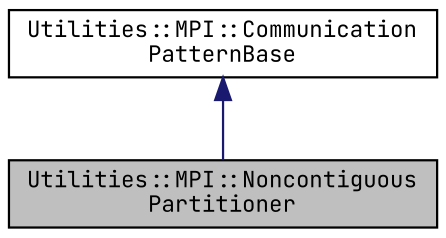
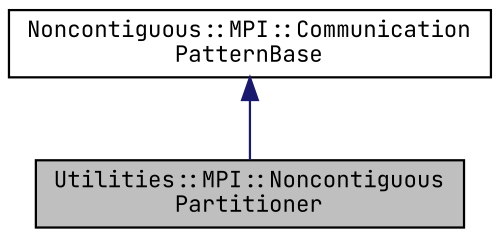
node "Utilities::MPI::Communication PatternBase": label "Utilities::MPI::Communication PatternBase" -> "Noncontiguous::MPI::Communication PatternBase"
